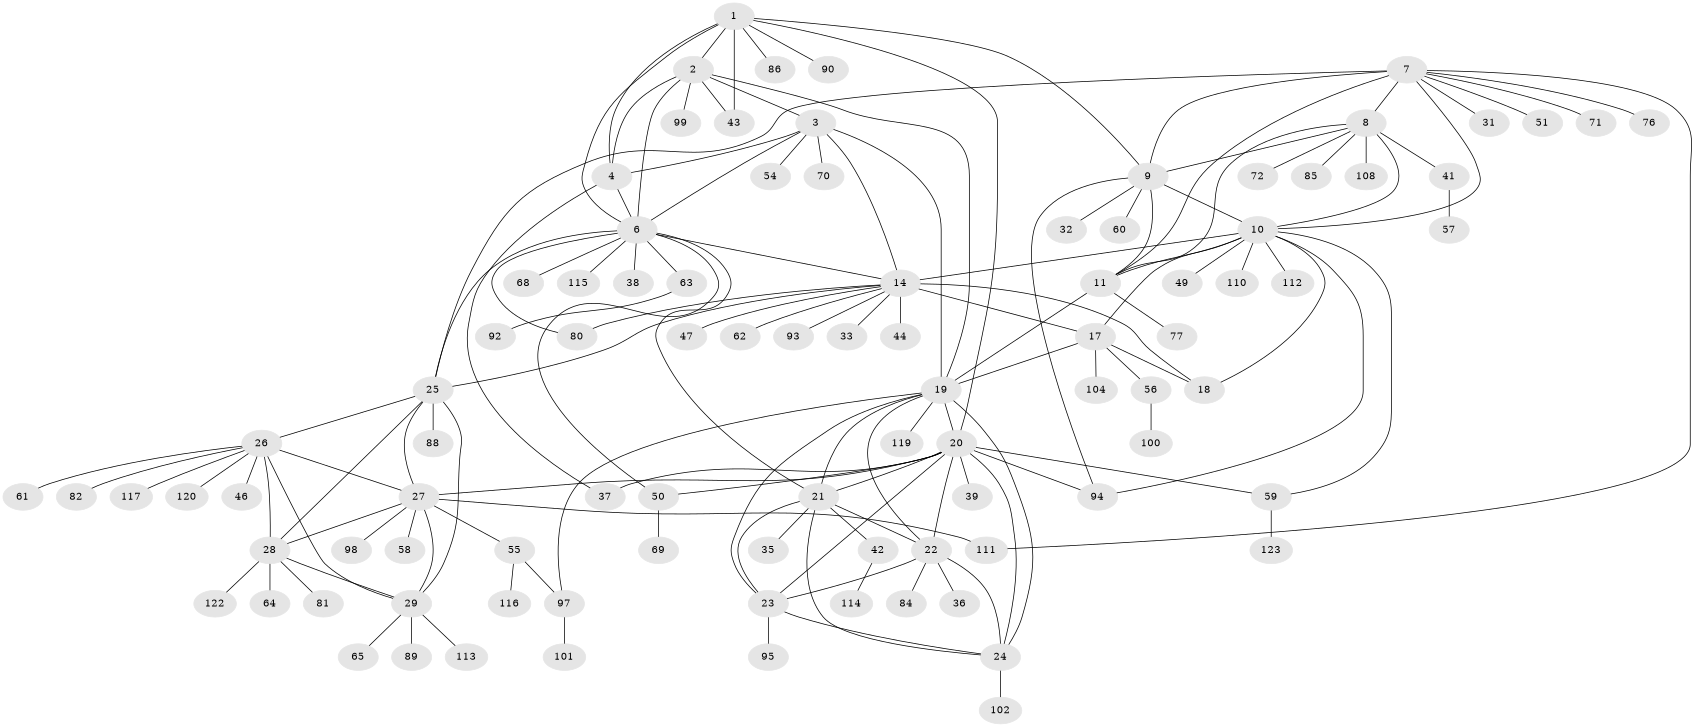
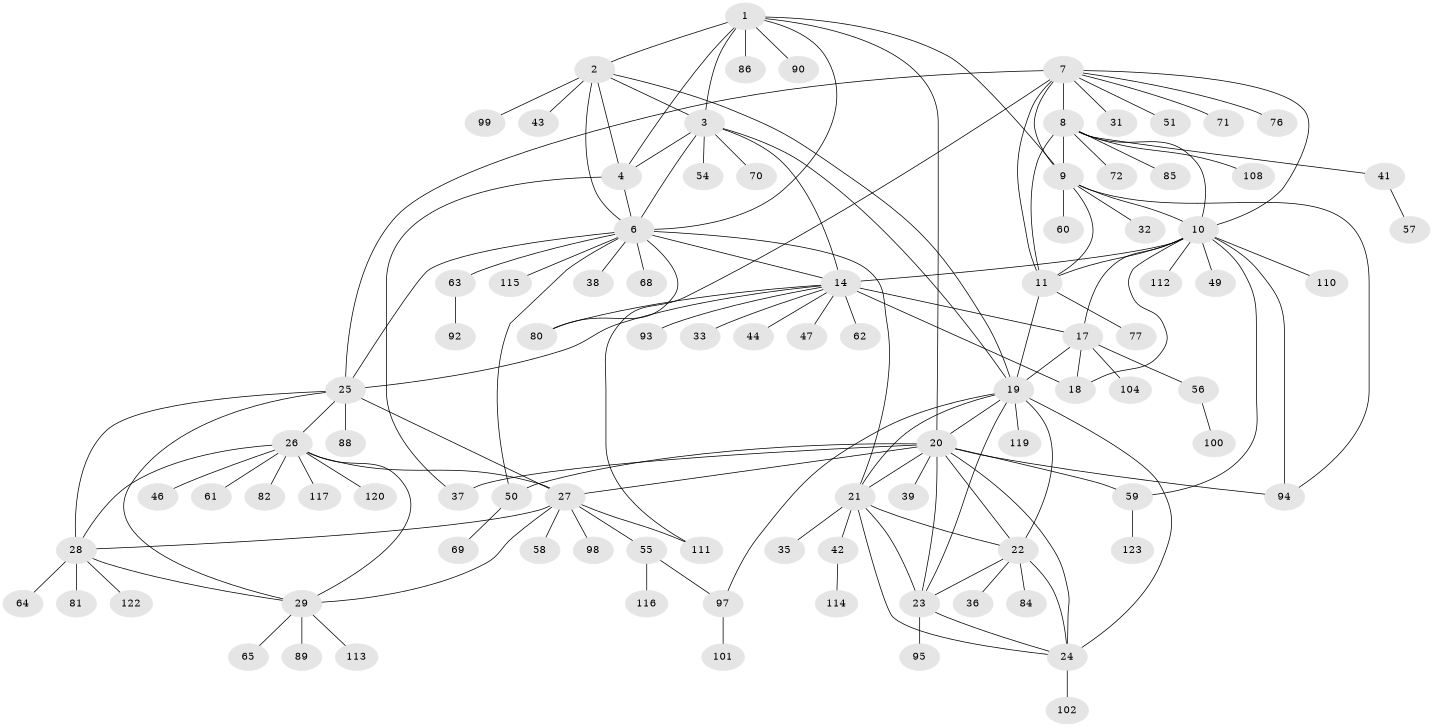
edge "1" -- "43": now "1" -- "3"
